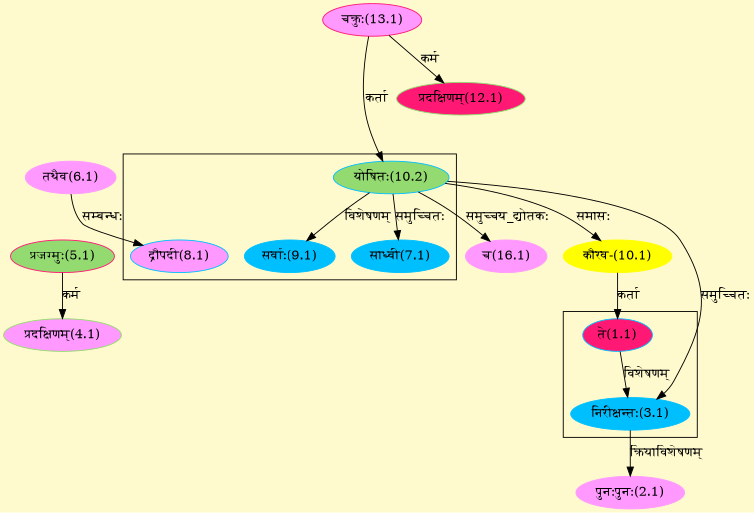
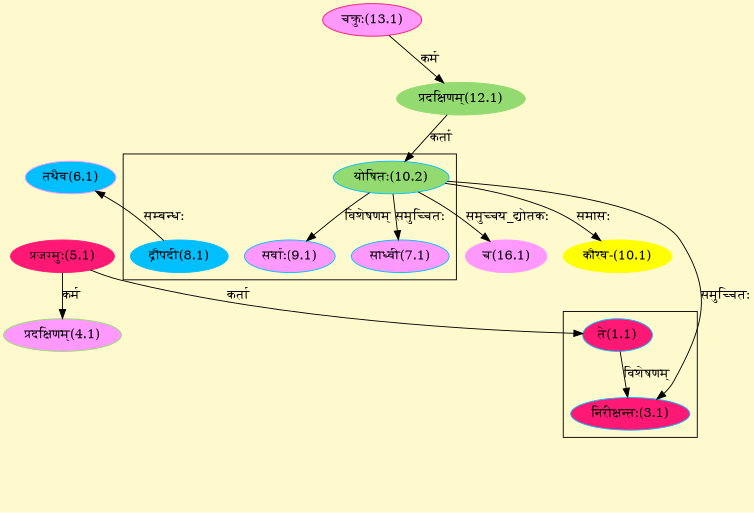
edge "चक्रुः(13.1)" -> "योषितः(10.2)": now "प्रदक्षिणम्(12.1)" -> "योषितः(10.2)"
node "प्रदक्षिणम्(12.1)": fillcolor #ff1975 -> #93db70
node "तथैव(6.1)": fillcolor #ff99ff -> #00bfff
edge "तथैव(6.1)" -> "द्रौपदी(8.1)": reversed
node "प्रजग्मुः(5.1)": fillcolor #93db70 -> #ff1975
node "द्रौपदी(8.1)": fillcolor #ff99ff -> #00bfff
node "सर्वाः(9.1)": fillcolor #00bfff -> #ff99ff
node "साध्वी(7.1)": fillcolor #00bfff -> #ff99ff
edge "कौरव-(10.1)" -> "ते(1.1)": now "प्रजग्मुः(5.1)" -> "ते(1.1)"
node "निरीक्षन्तः(3.1)": fillcolor #00bfff -> #ff1975
node "पुनःपुनः(2.1)": removed
